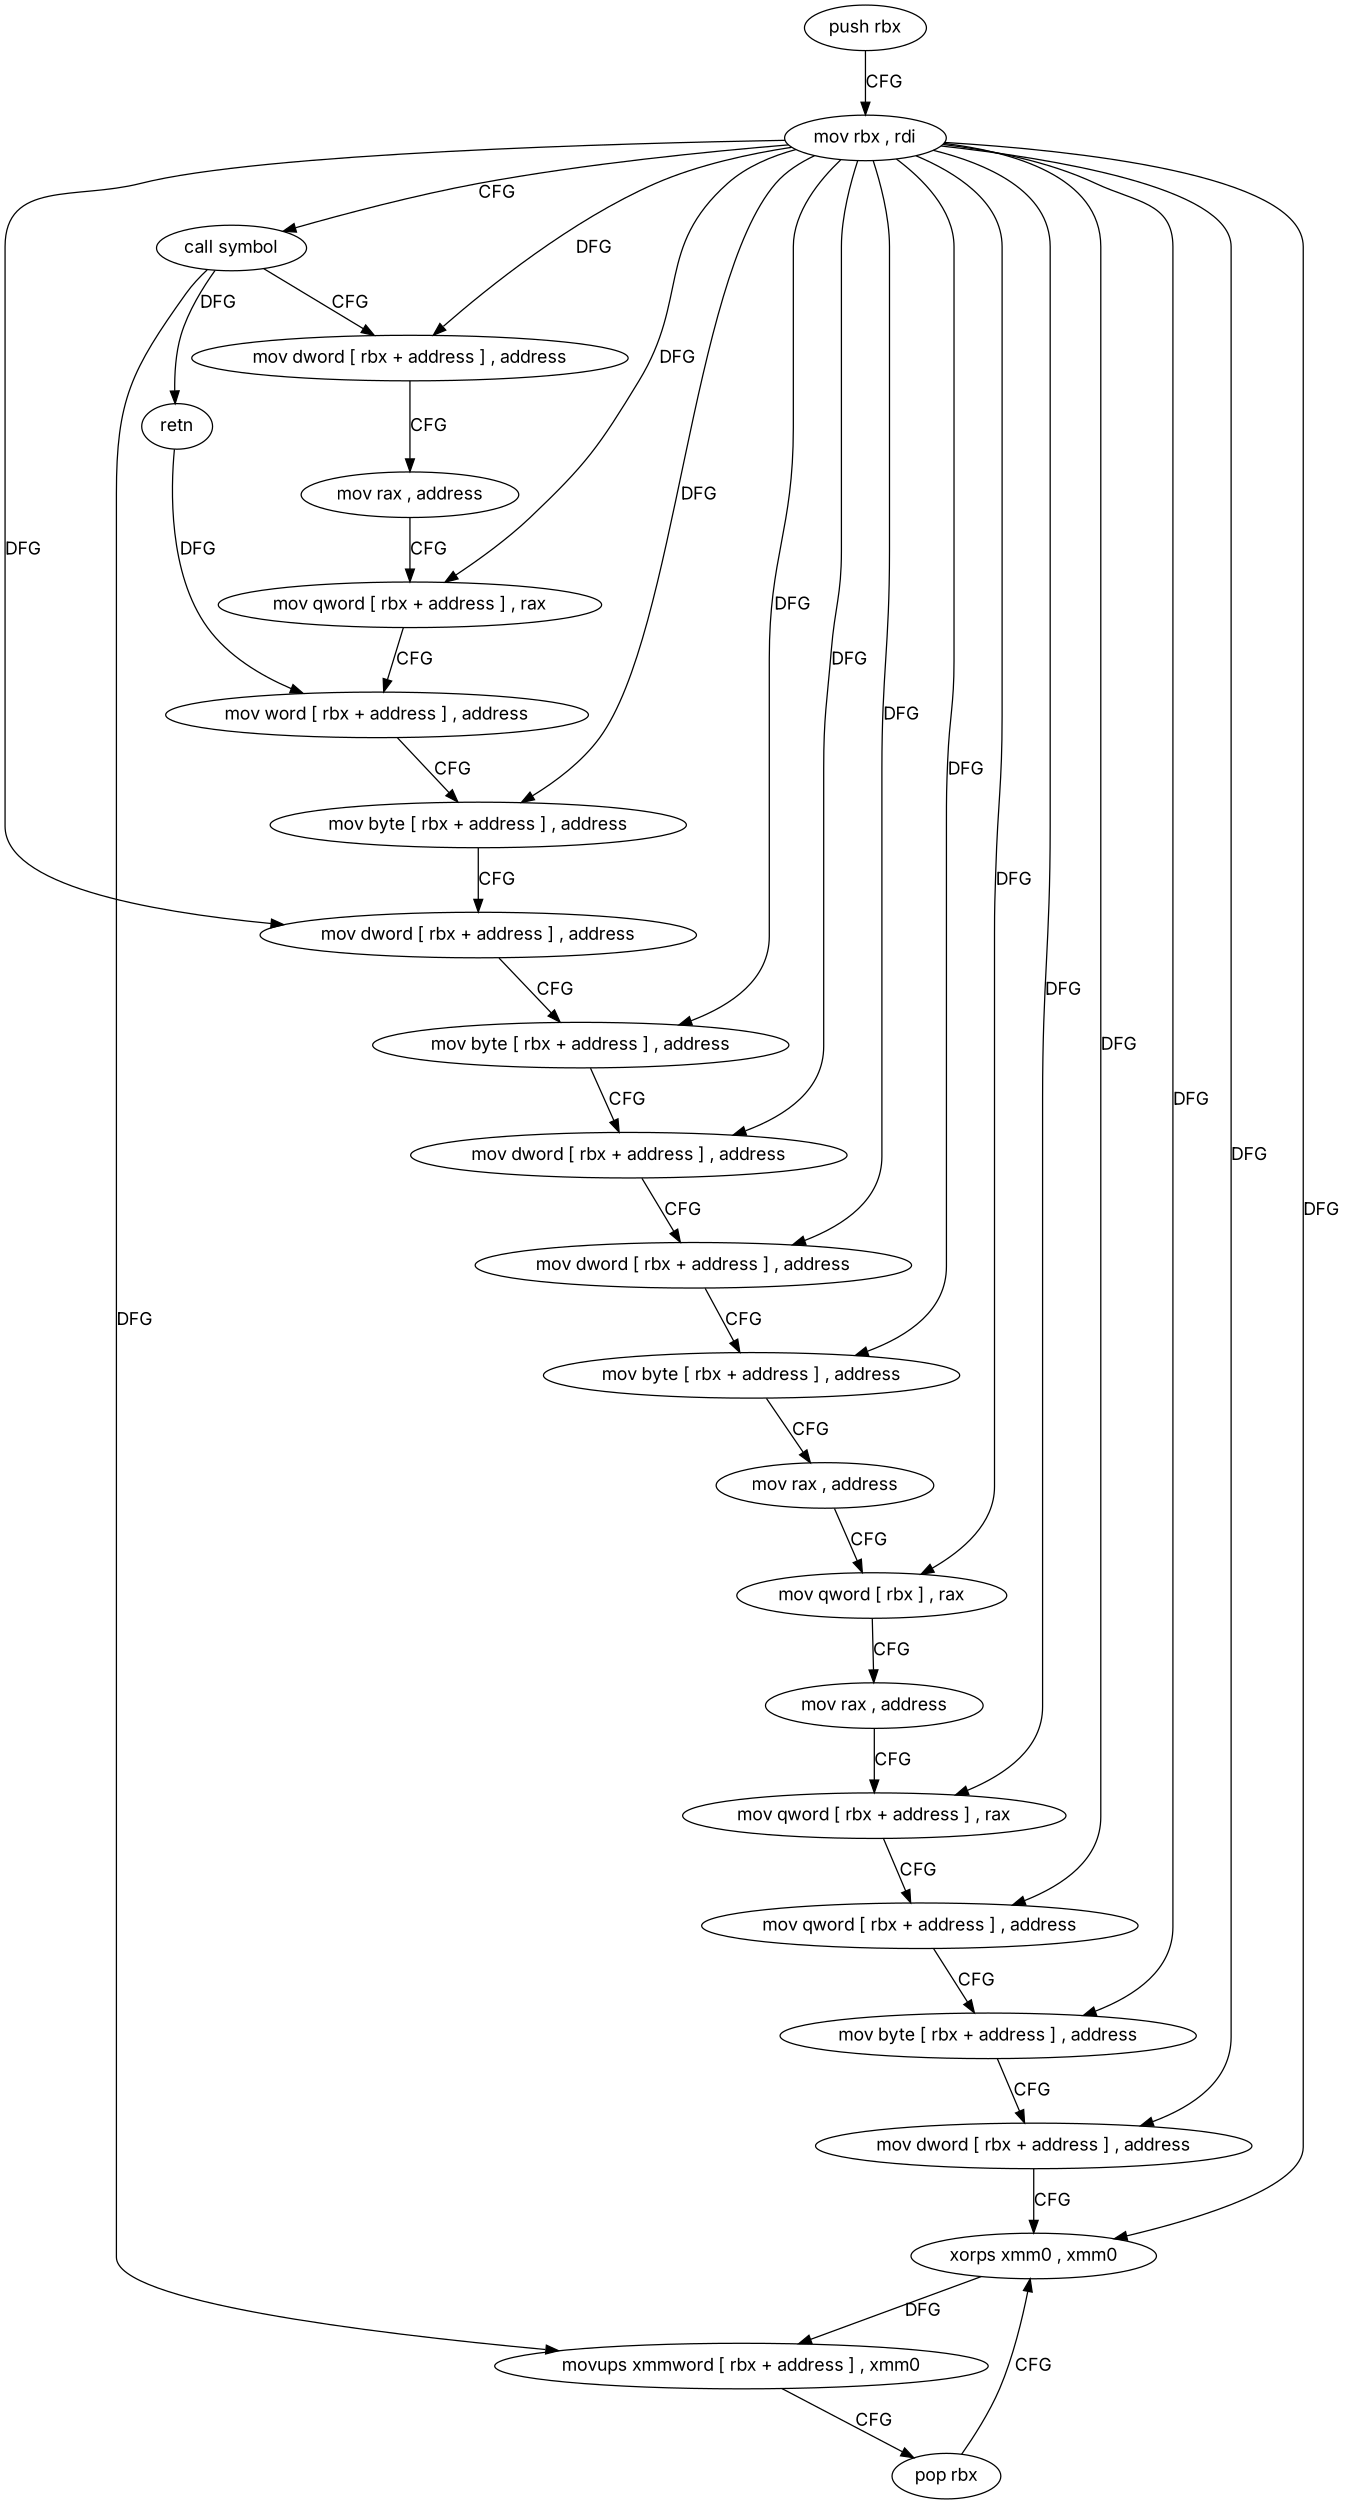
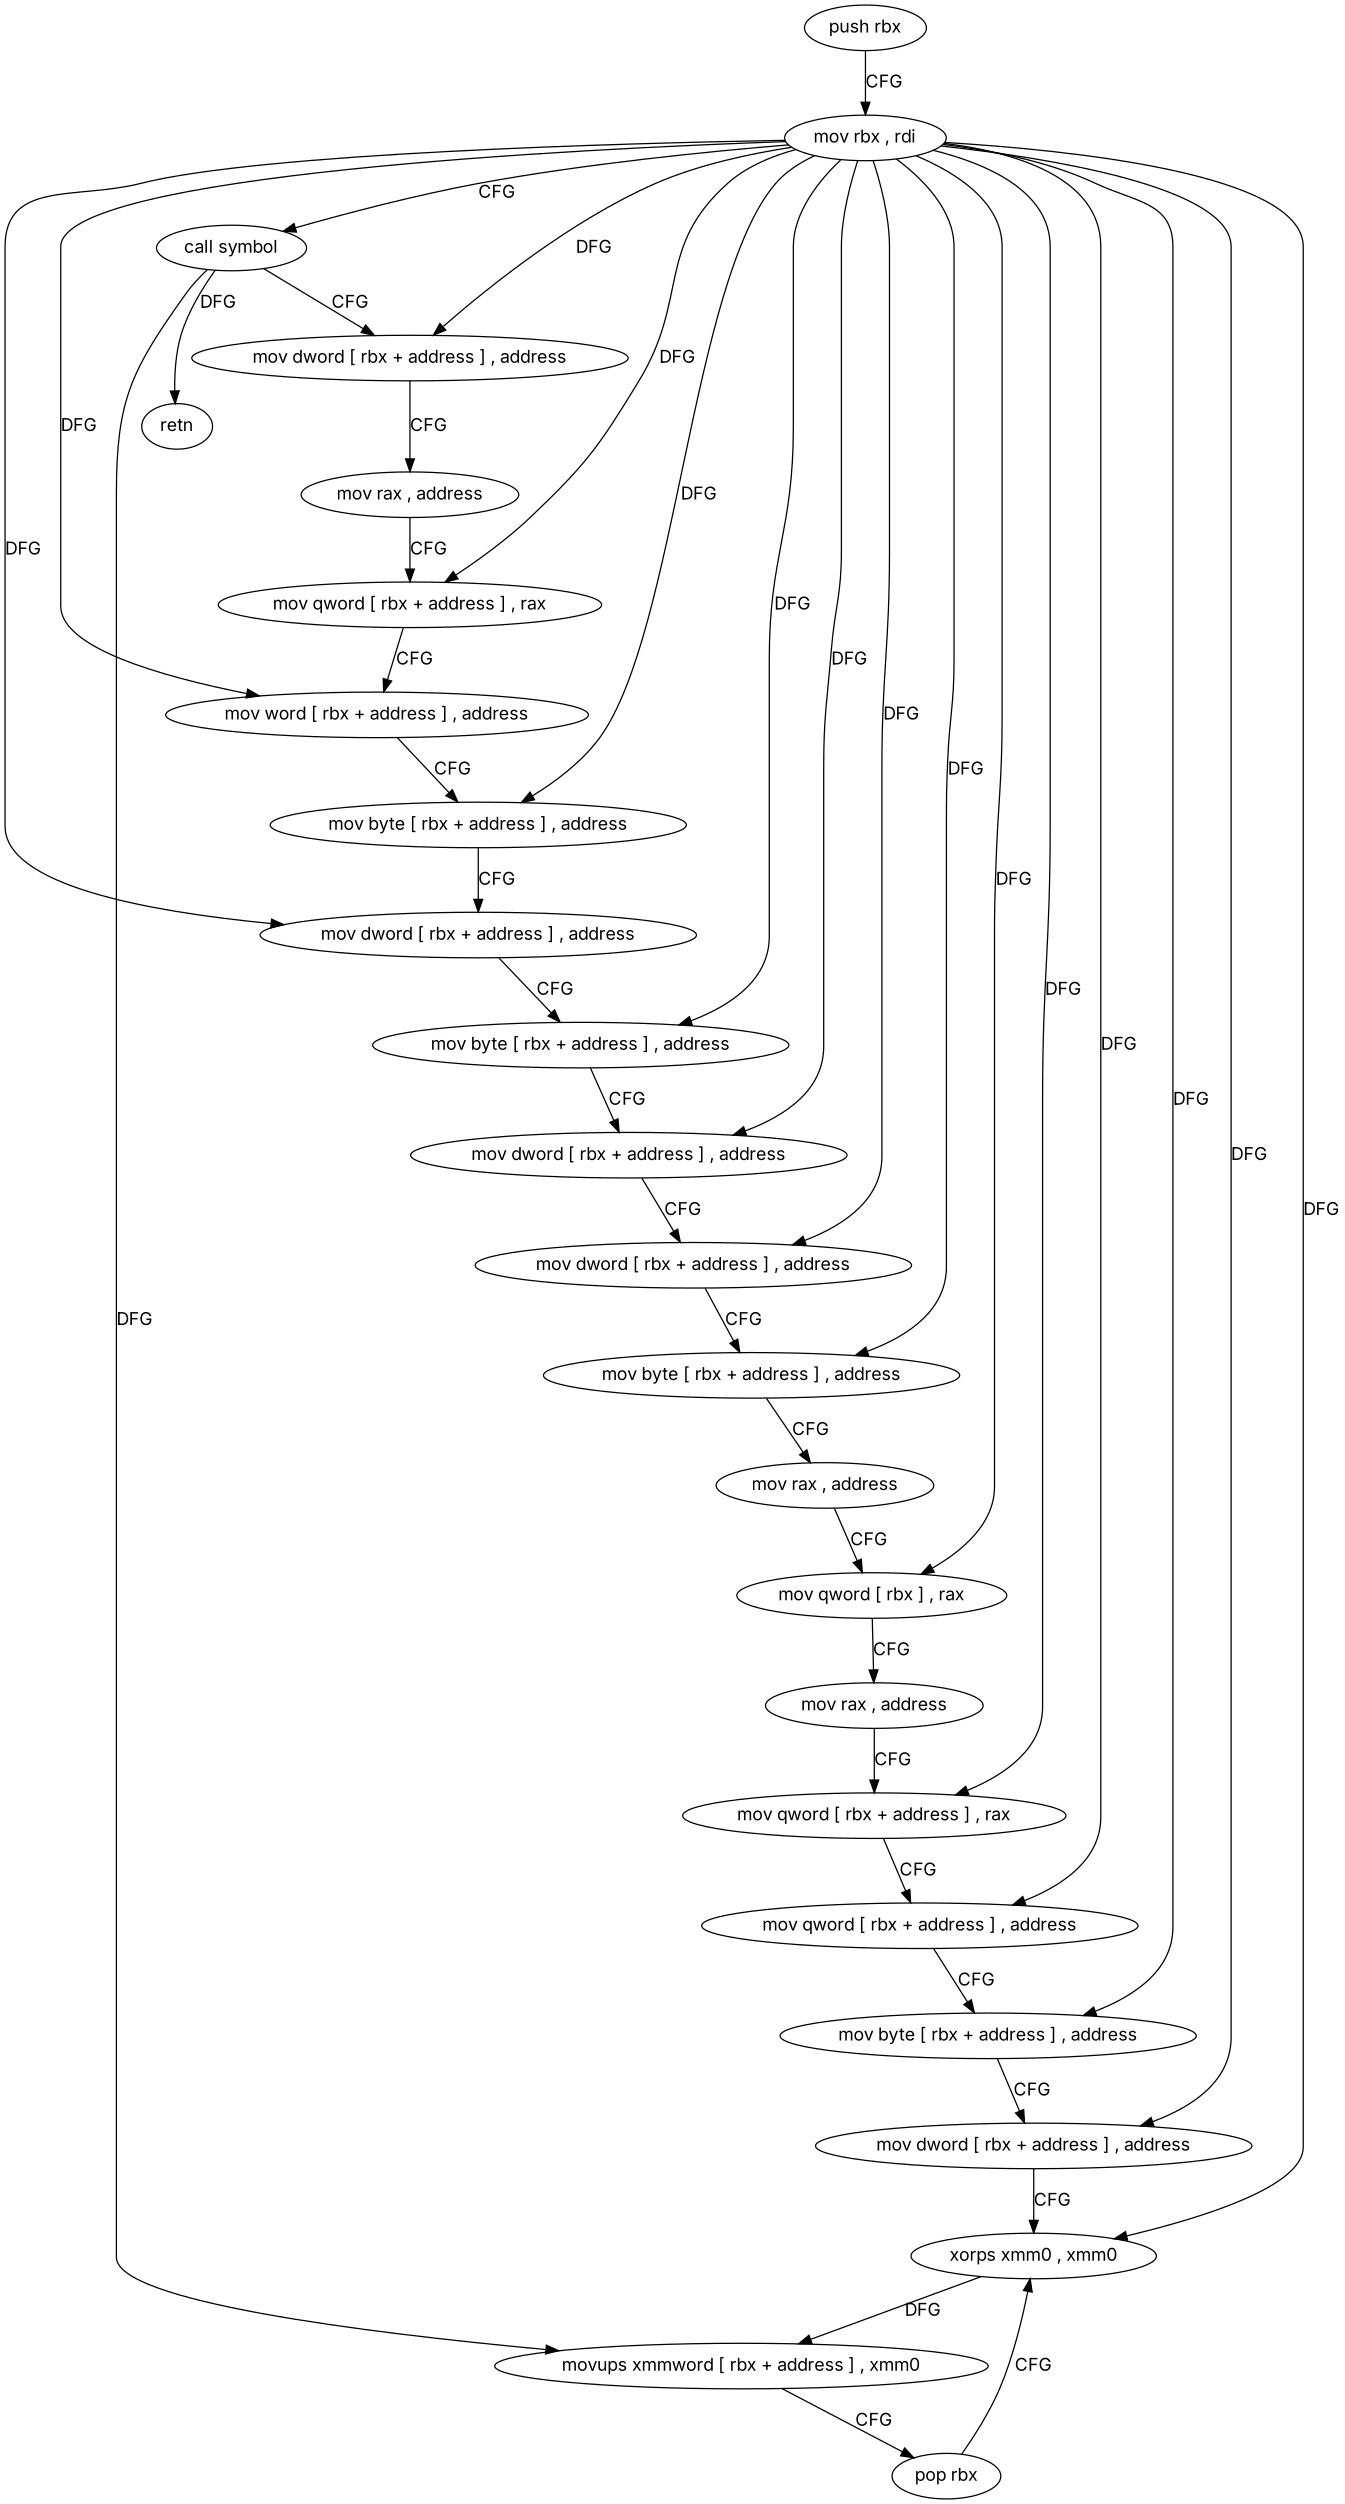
edge "retn" -> "mov word [ rbx + address ] , address": now "mov rbx , rdi" -> "mov word [ rbx + address ] , address"
